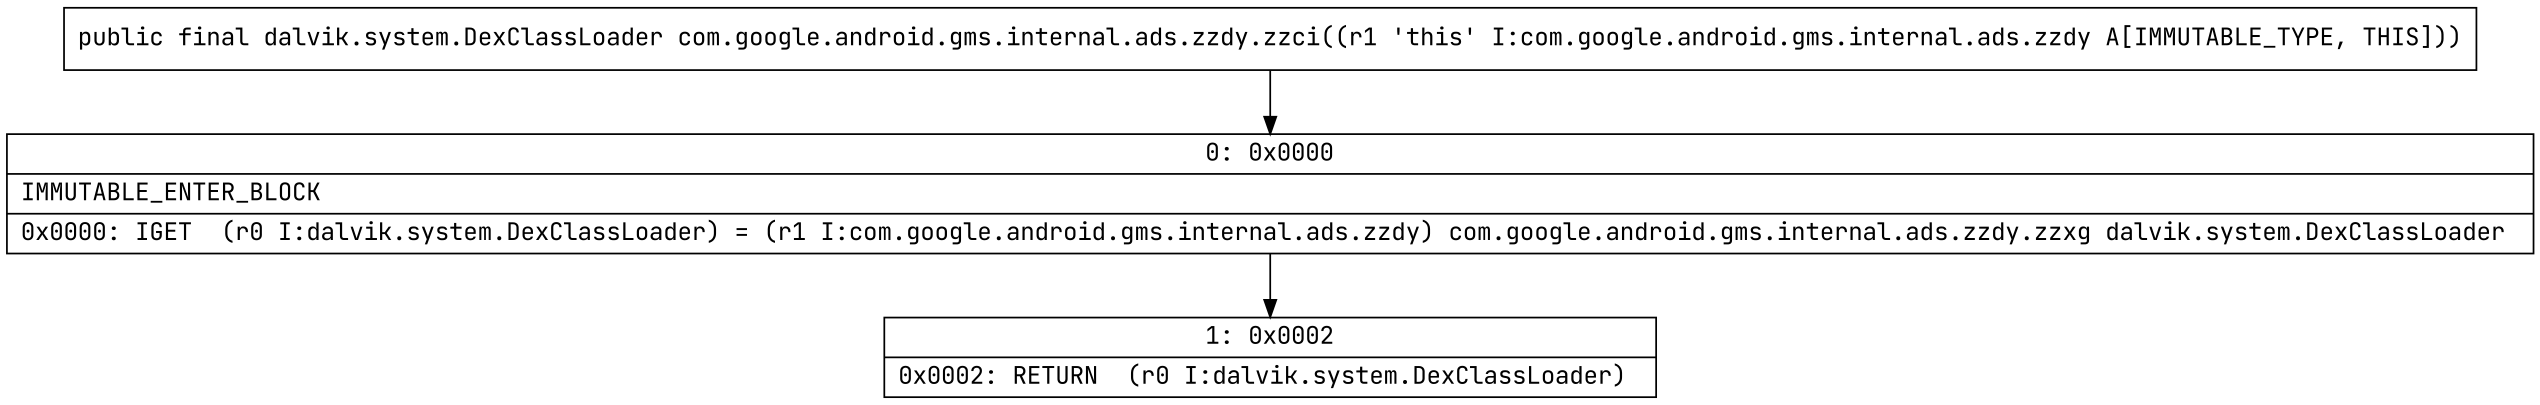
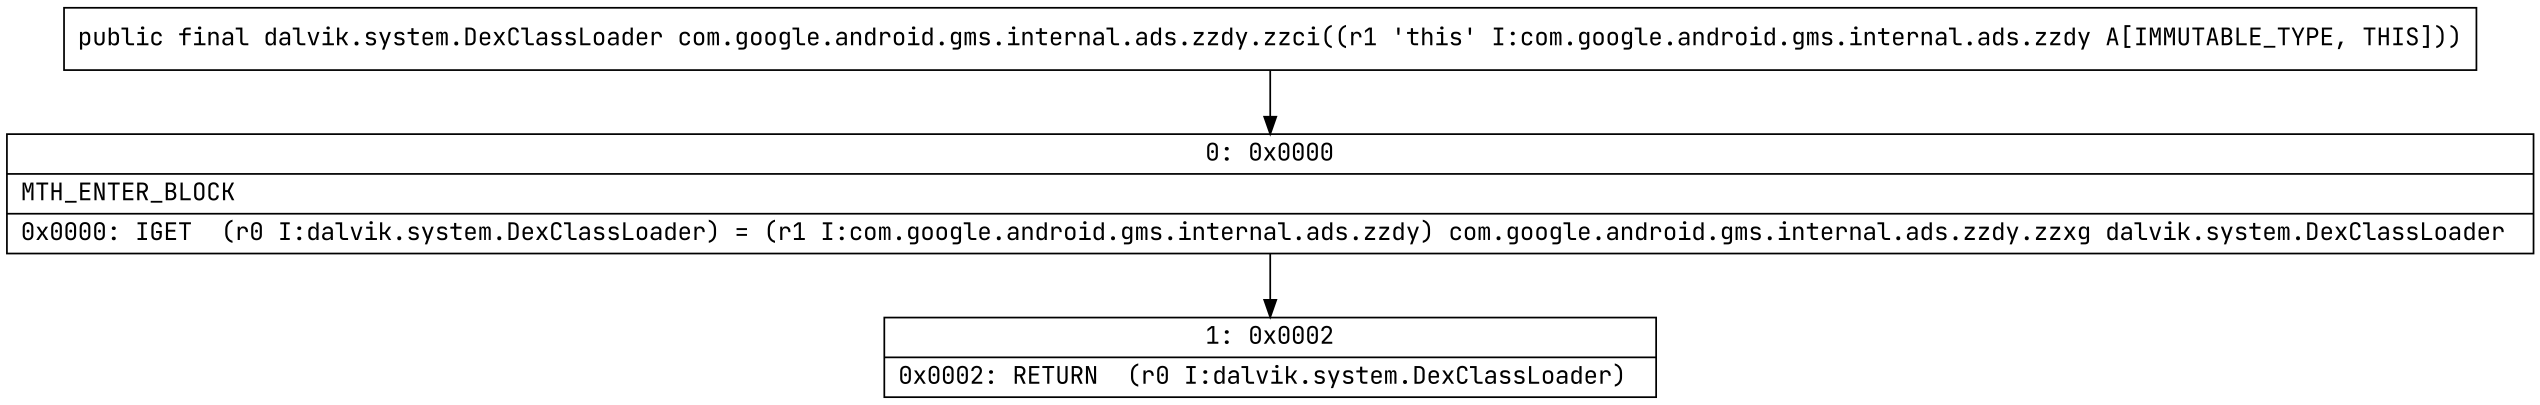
node "0: 0x0000": text "IMMUTABLE_ENTER_BLOCK" -> "MTH_ENTER_BLOCK"
